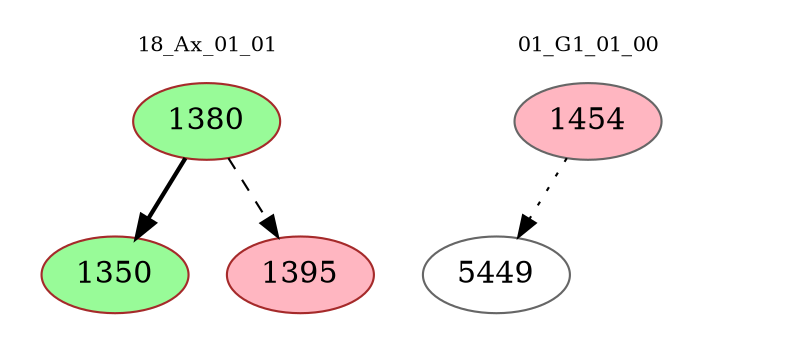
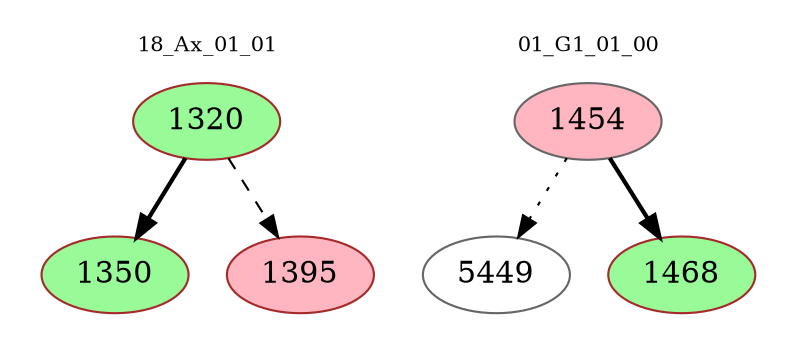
node "1380": label "1380" -> "1320"
node "1468": added
